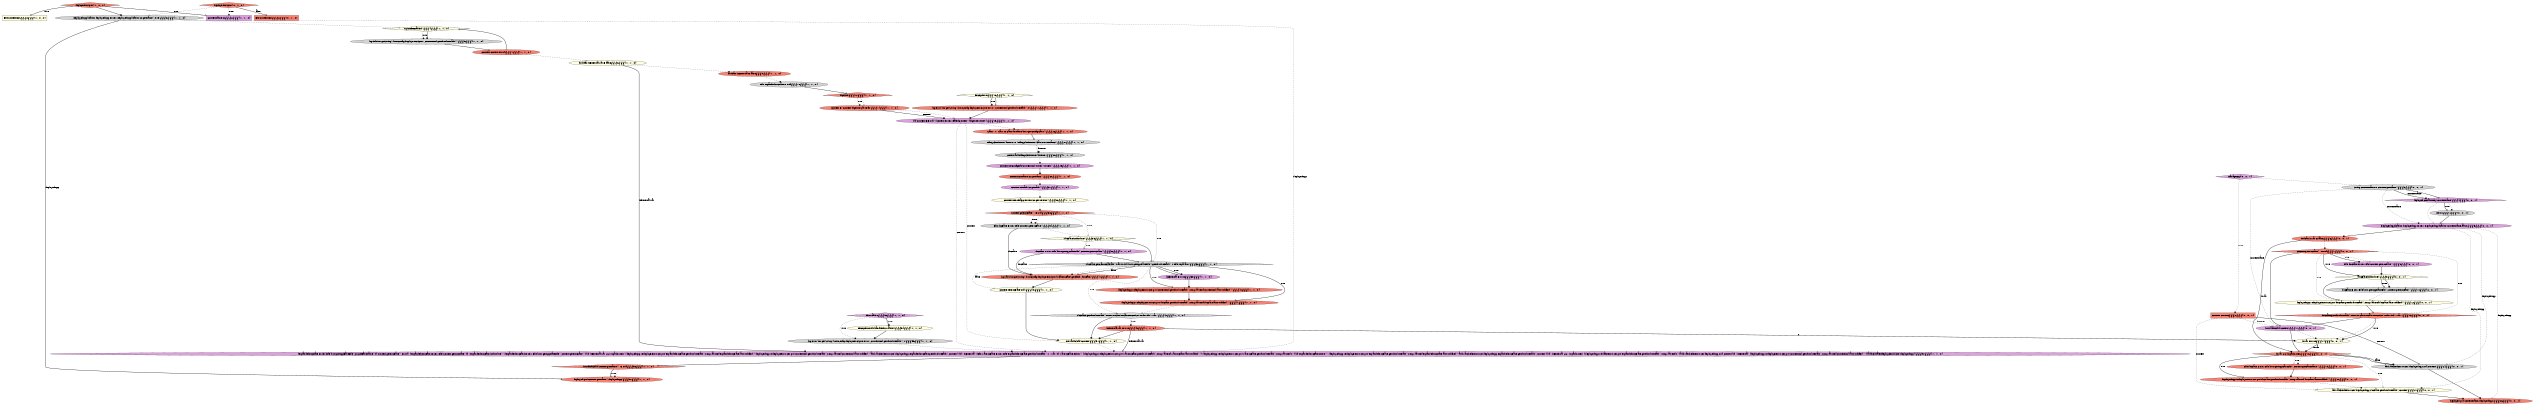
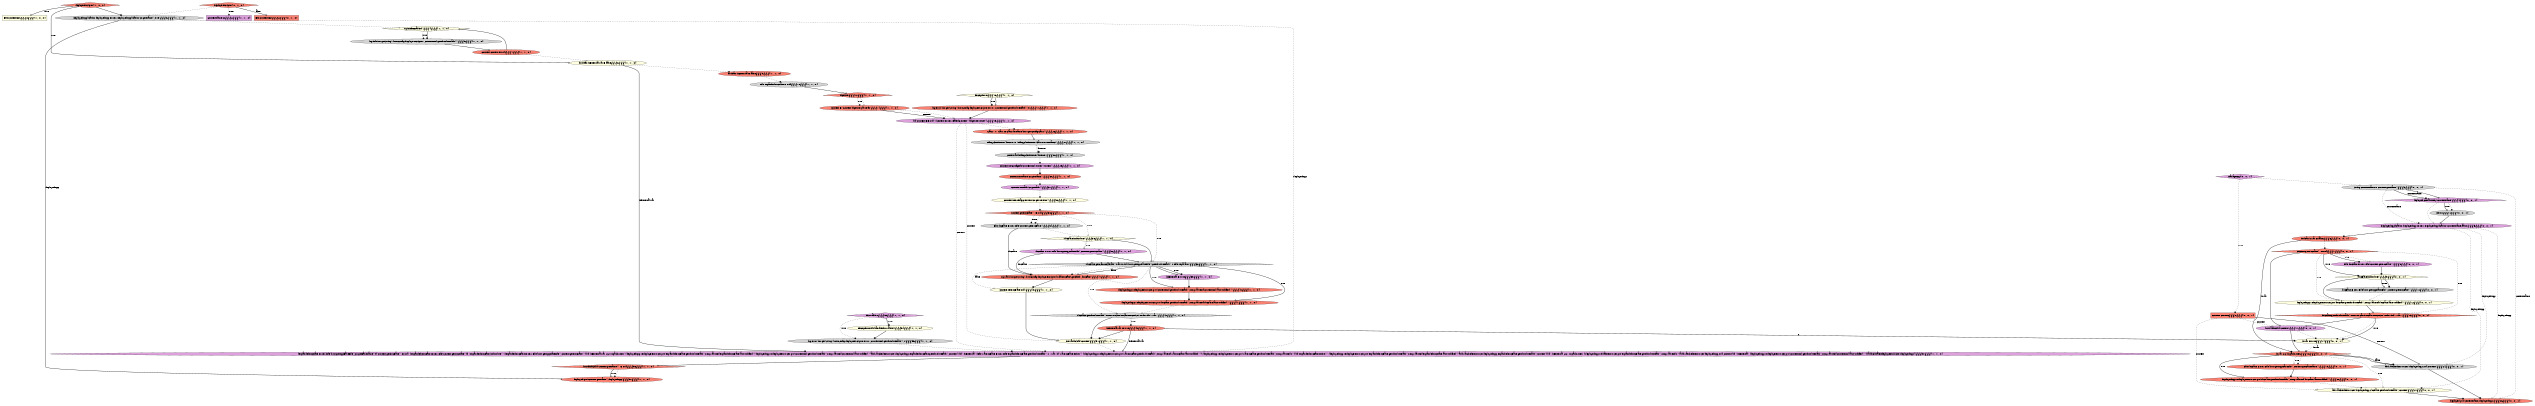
edge "deployDescriptor['1', '0', '0']" -> "ContextName cn@@@2@@@['1', '1', '0']": now "deployDescriptor['1', '0', '0']" -> "boolean isExternalWar = false@@@8@@@['1', '1', '0']"
edge "String contextName = context.getName()@@@3@@@['0', '0', '1']" -> "host.addChild(context)@@@17@@@['0', '0', '1']": now "String contextName = context.getName()@@@3@@@['0', '0', '1']" -> "deployed.put(contextName,deployedApp)@@@26@@@['0', '0', '1']"
edge "Context context@@@2@@@['0', '0', '1']" -> "host.addChild(context)@@@17@@@['0', '0', '1']": label "listener" -> "context"
edge "context.setDocBase(null)@@@48@@@['1', '1', '0']" -> "host.addChild(context)@@@51@@@['1', '1', '0']": arrowhead box -> odot
edge "isWar = true@@@14@@@['0', '0', '1']" -> "isWar && unpackWARs@@@18@@@['0', '0', '1']": style bold -> dashed
